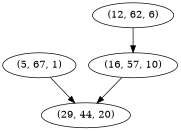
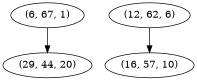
node "(5, 67, 1)": label "(5, 67, 1)" -> "(6, 67, 1)"
edge "(16, 57, 10)" -> "(29, 44, 20)": removed
